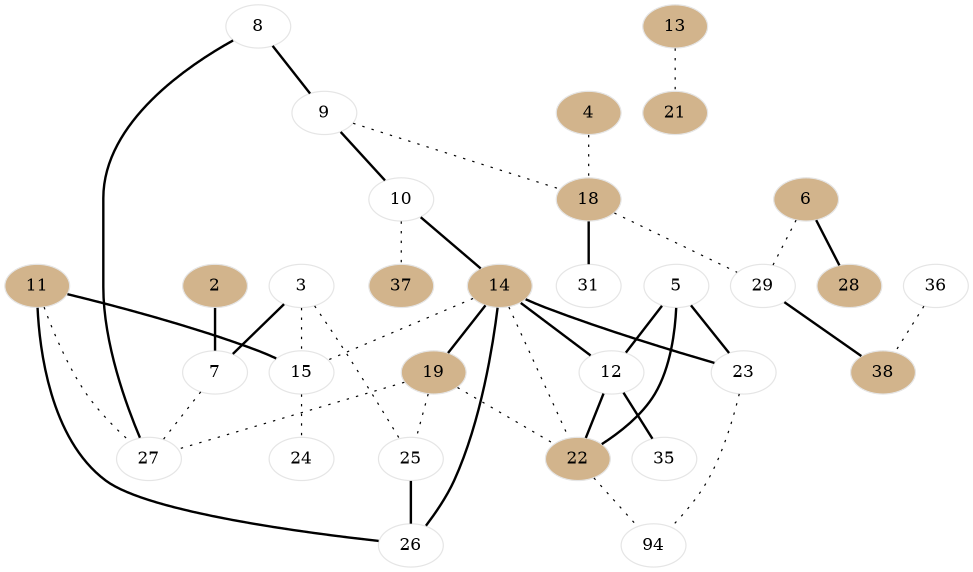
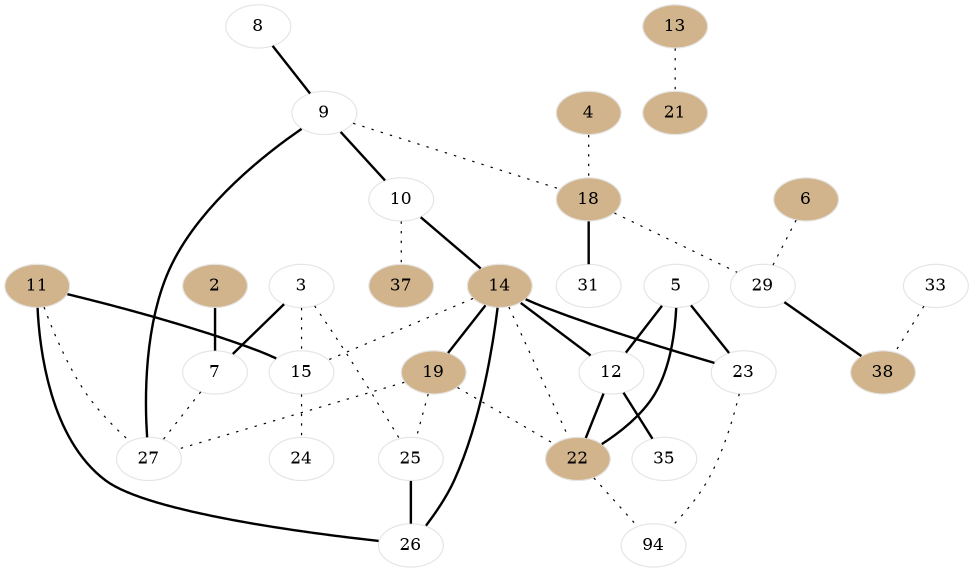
edge "8" -- "27": now "9" -- "27"
node "28": removed
node "36": label "36" -> "33"
